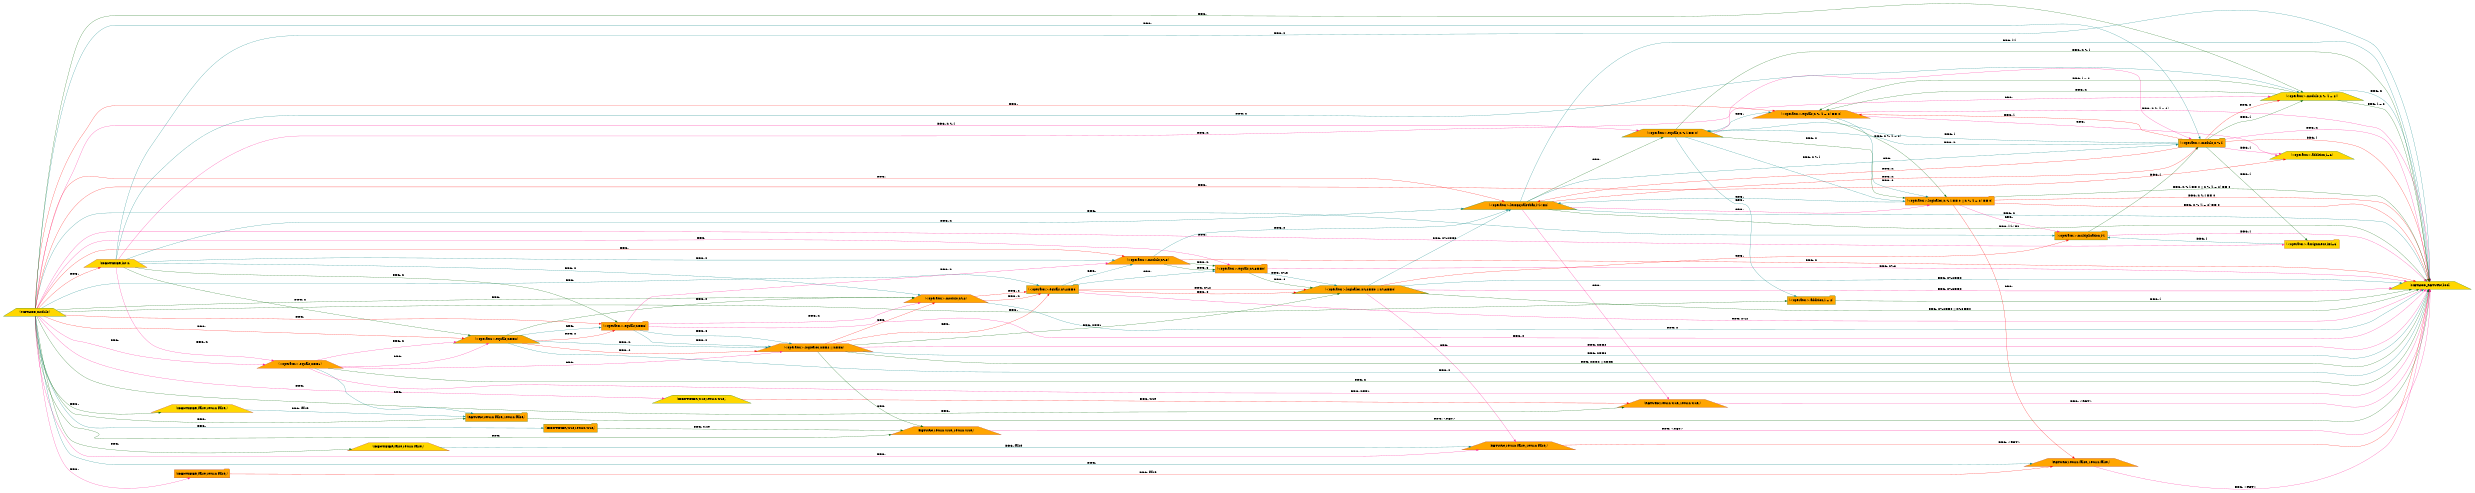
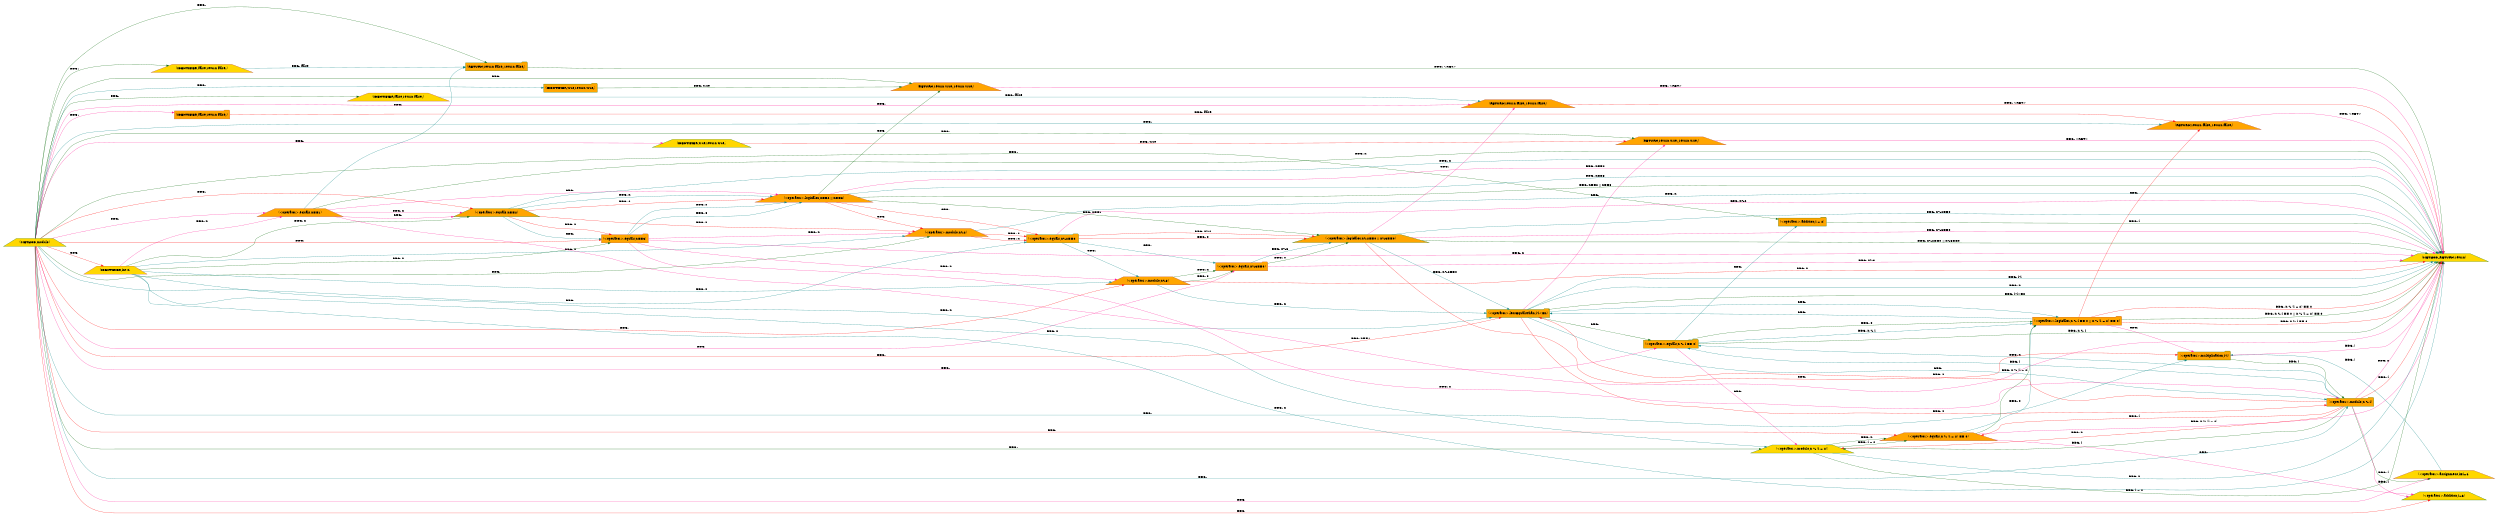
edge "(<operator>.equals,n % i == 0)" -> "(<operator>.equals,n % (i + 2) == 0)": removed, label "CDG:"
edge "(METHOD,modulo)" -> "(<operator>.equals,n % i == 0)": label "DDG: n % i" -> "DDG: "
node "(<operator>.equals,n % i == 0)": shape trapezium -> folder
edge "(IDENTIFIER,int n)" -> "(<operator>.modulo,n % i)": now "(<operator>.equals,n==3)" -> "(<operator>.modulo,n % i)"
node "(<operator>.lessEqualsThan,i*i<=n)": shape trapezium -> folder
edge "(<operator>.lessEqualsThan,i*i<=n)" -> "(<operator>.logicalOr,n % i == 0 || n % (i + 2) == 0)": color deeppink -> teal
node "(<operator>.assignment,i=i+6)": shape folder -> trapezium
edge "(METHOD,modulo)" -> "(IDENTIFIER,int n)": label "DDG: " -> "CDG: "
node "(METHOD_RETURN,bool)": label "(METHOD_RETURN,bool)" -> "(METHOD_RETURN,return)"
edge "(<operator>.equals,n==2)" -> "(<operator>.modulo,n%2)": color darkgreen -> red
